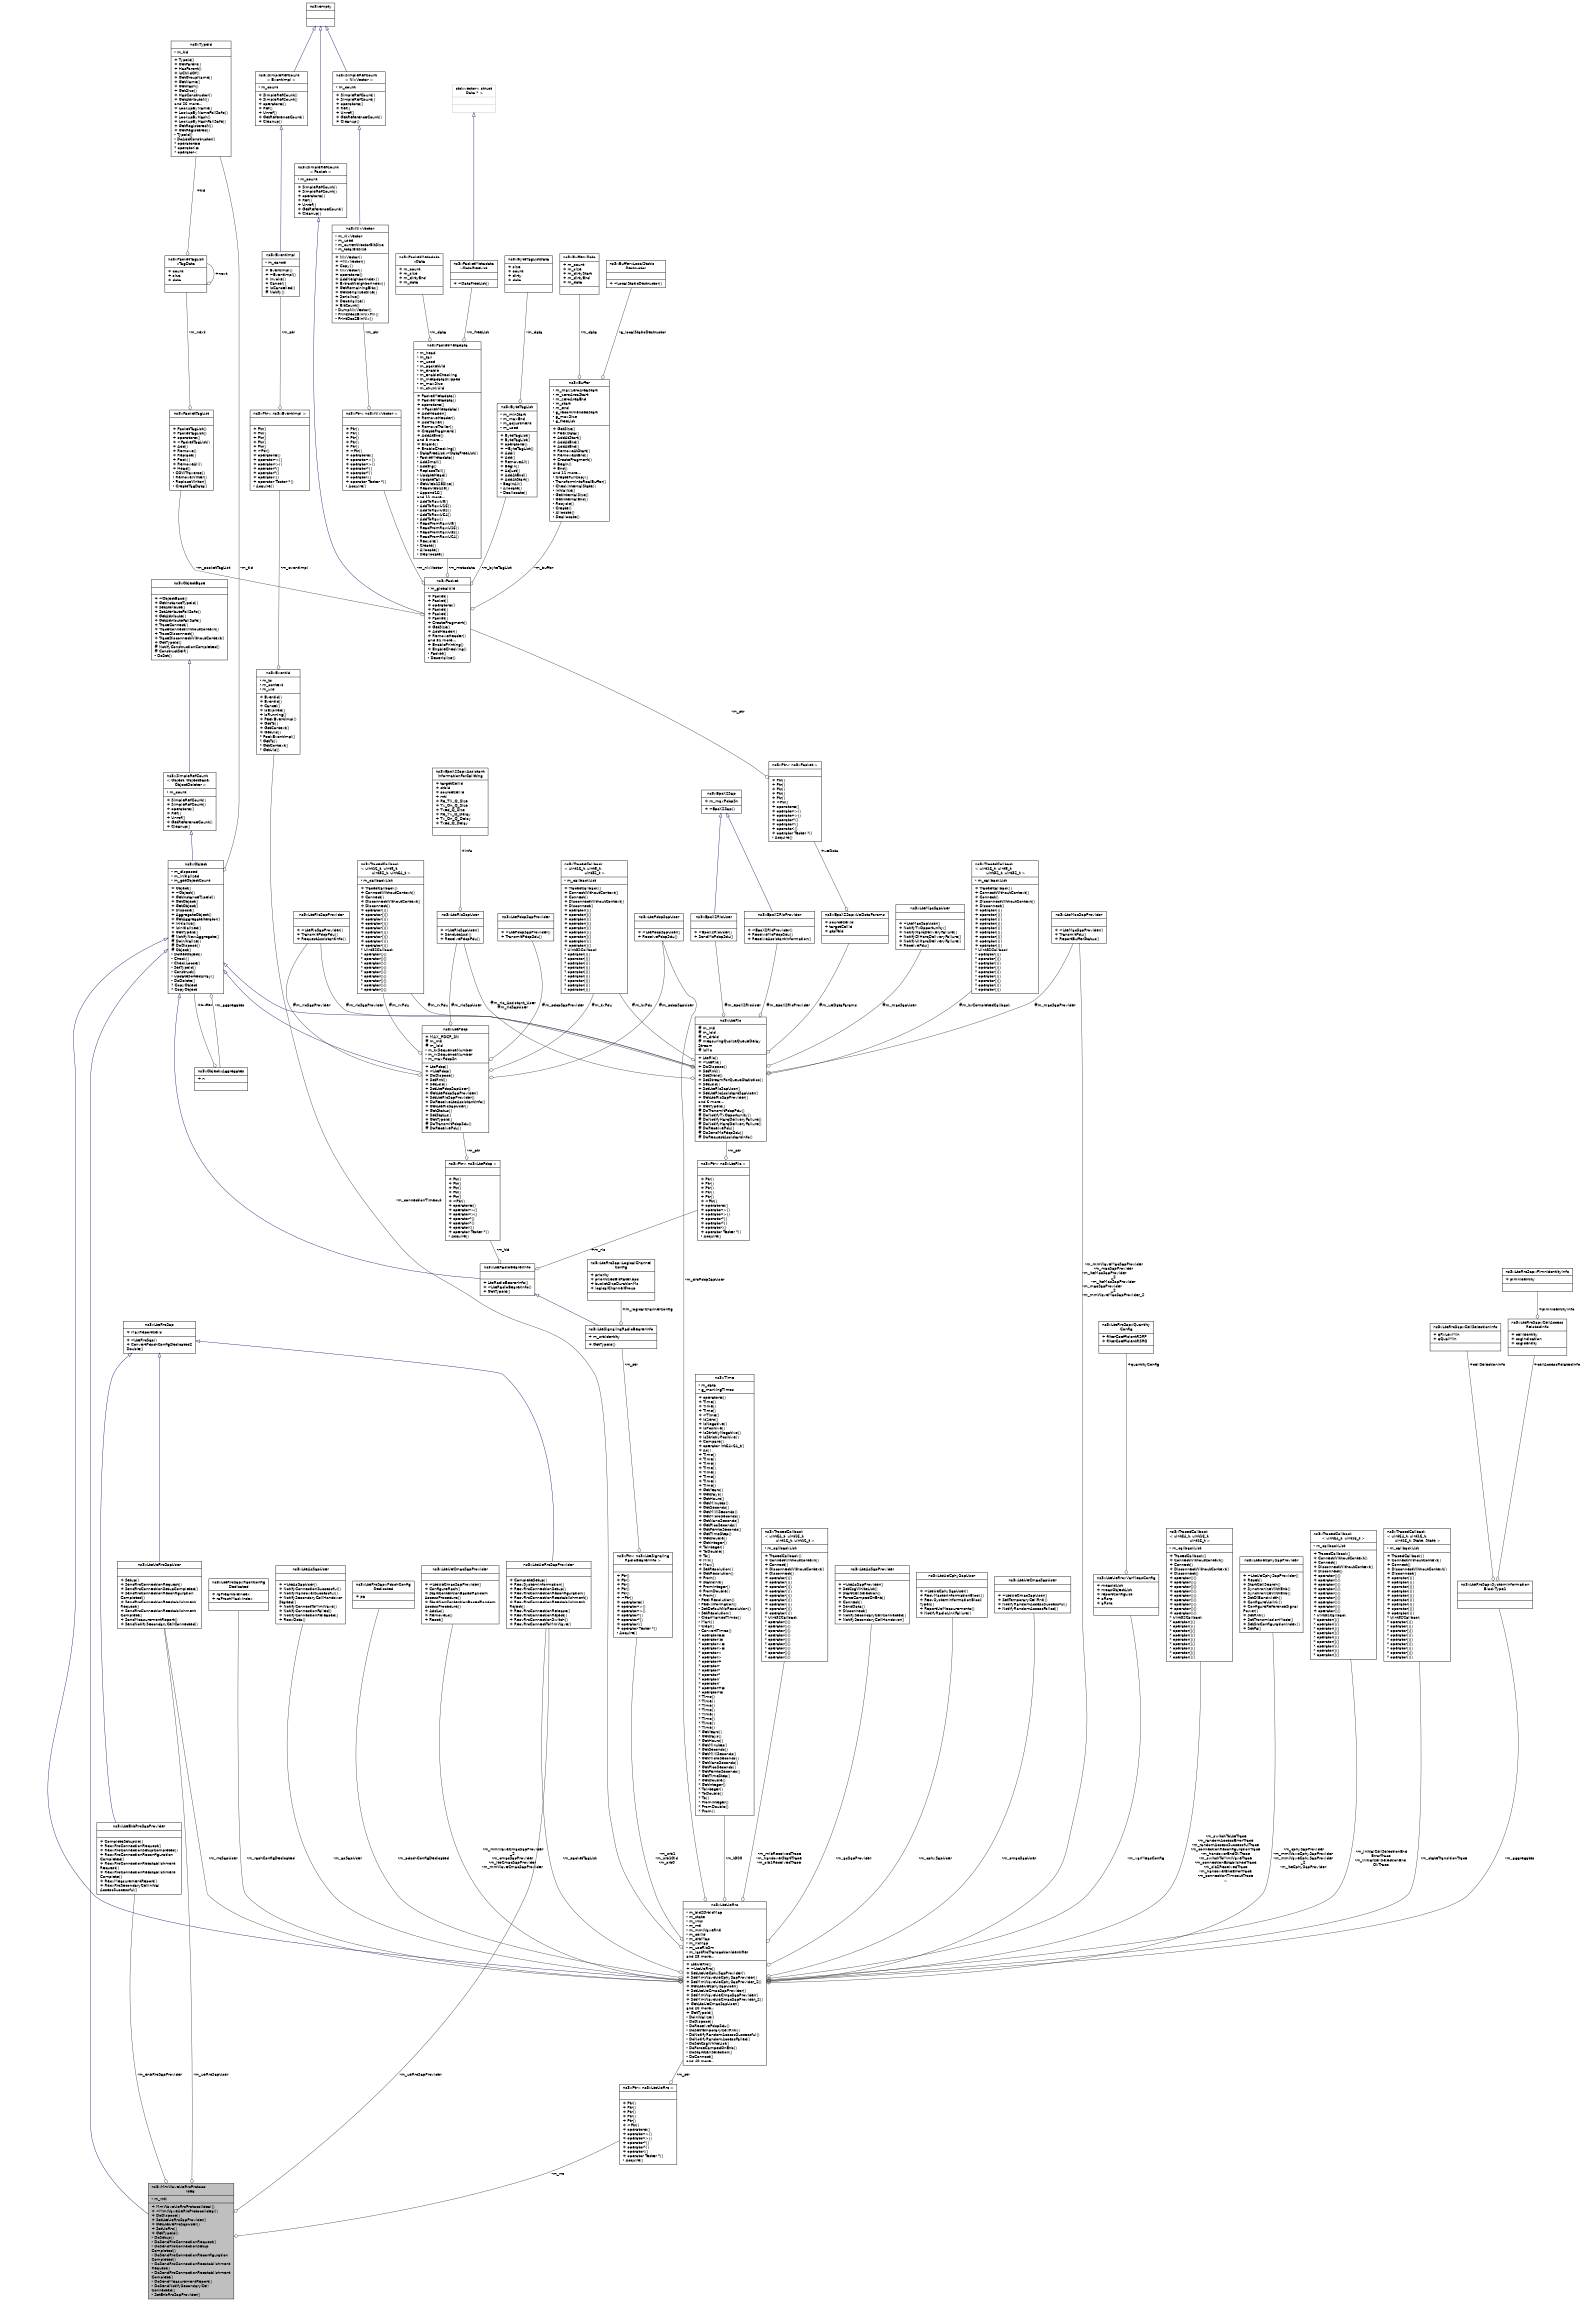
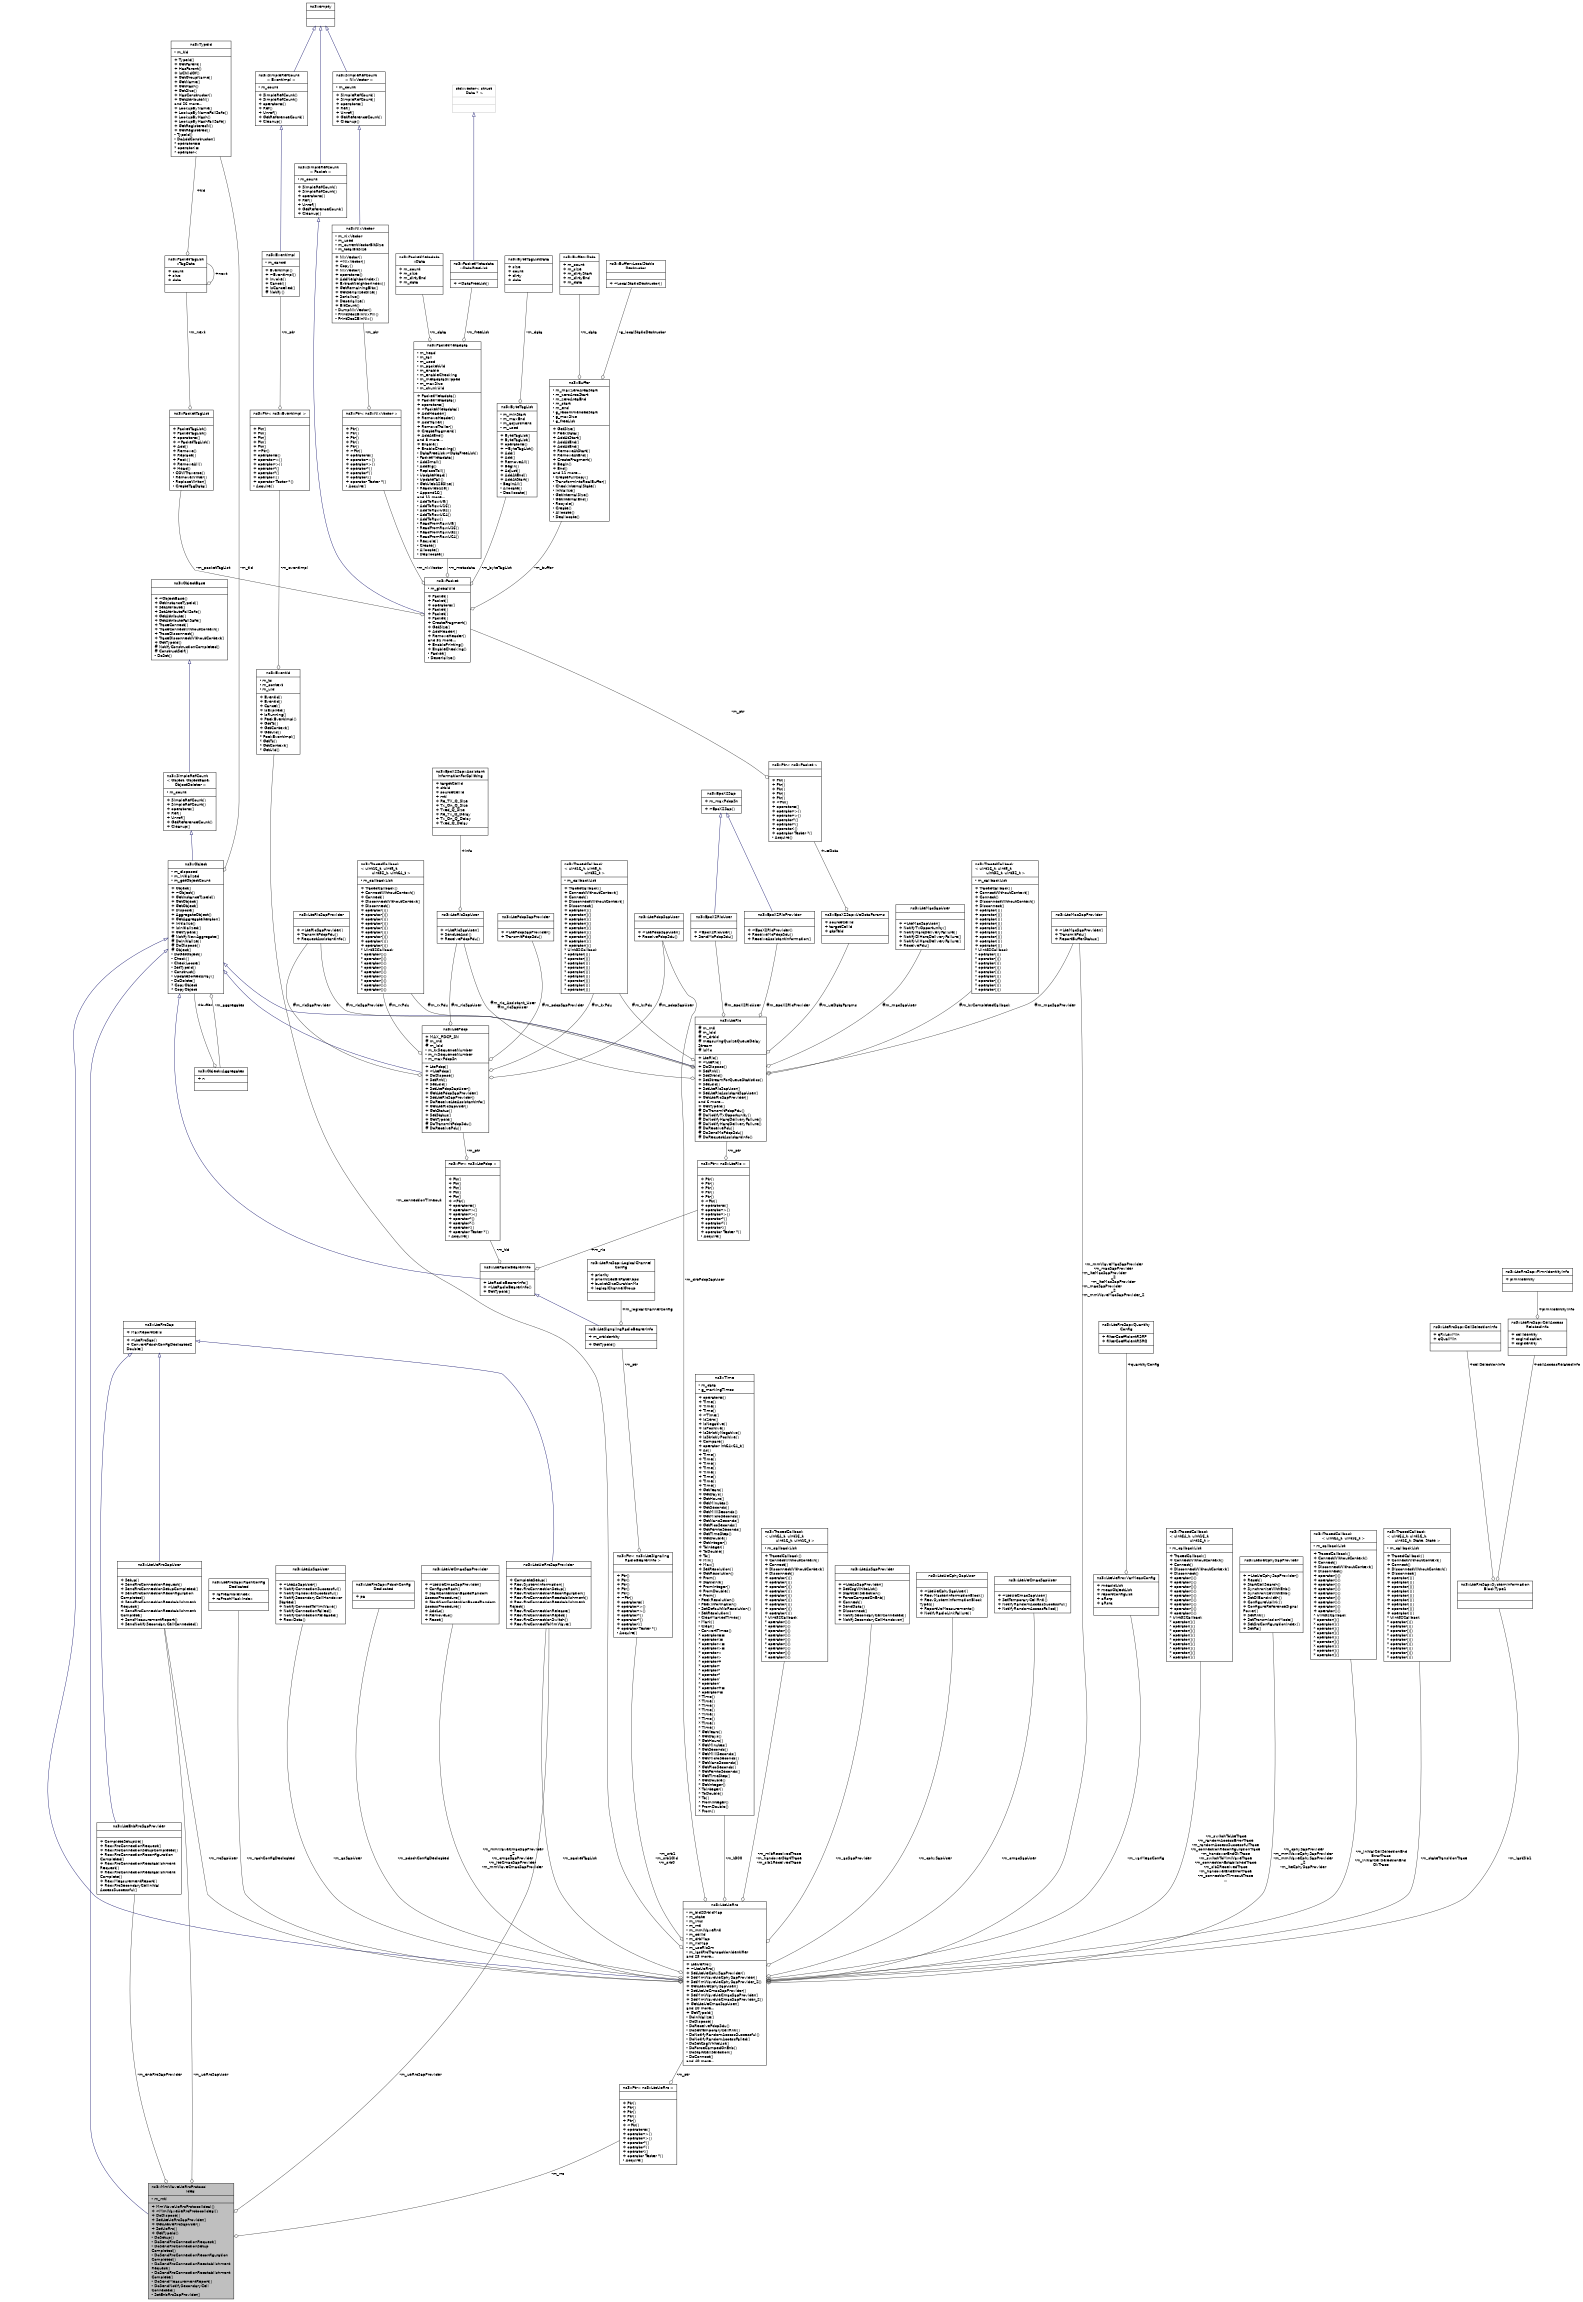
edge "ns3::LteRrcSap::SystemInformation" -> "ns3::LteUeRrc": label " -m_aggregates" -> " -m_lastSib1"
